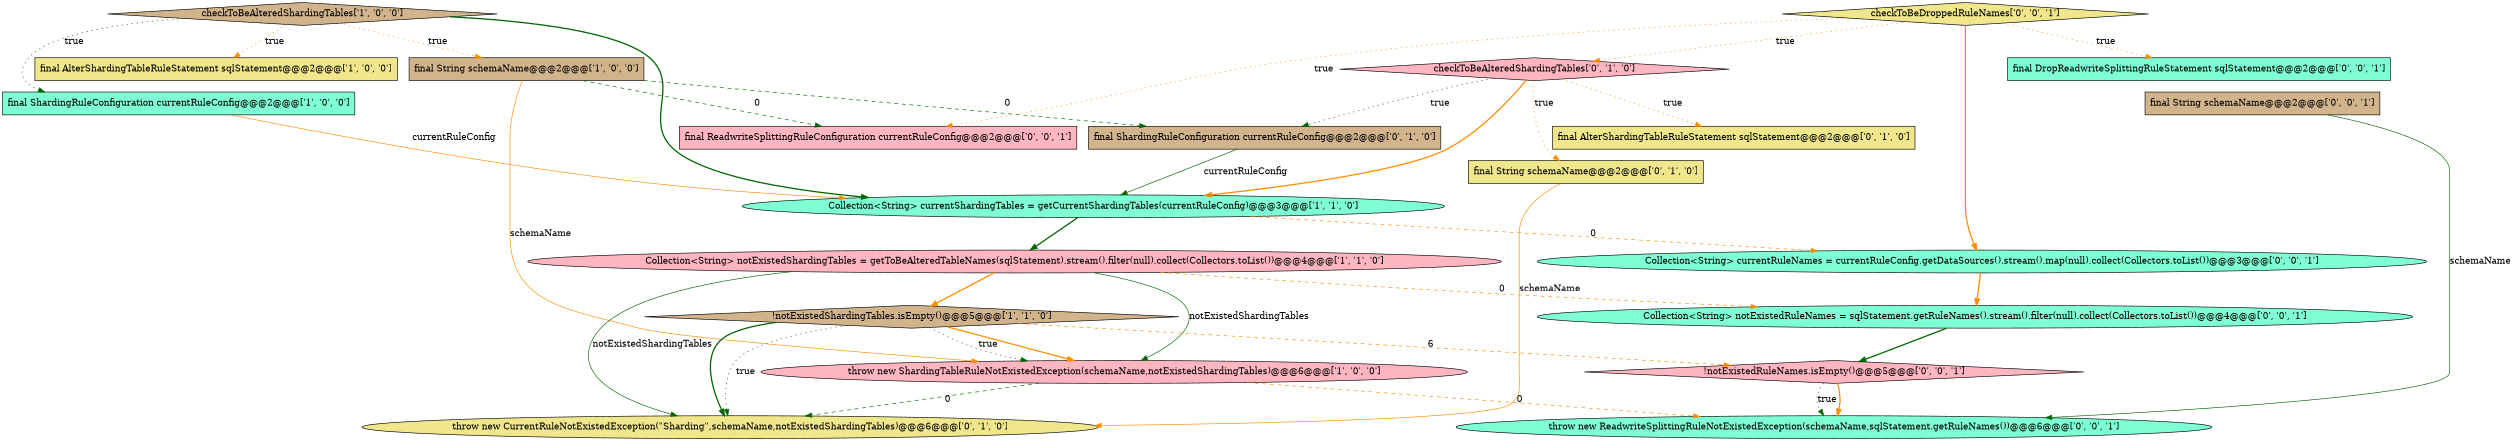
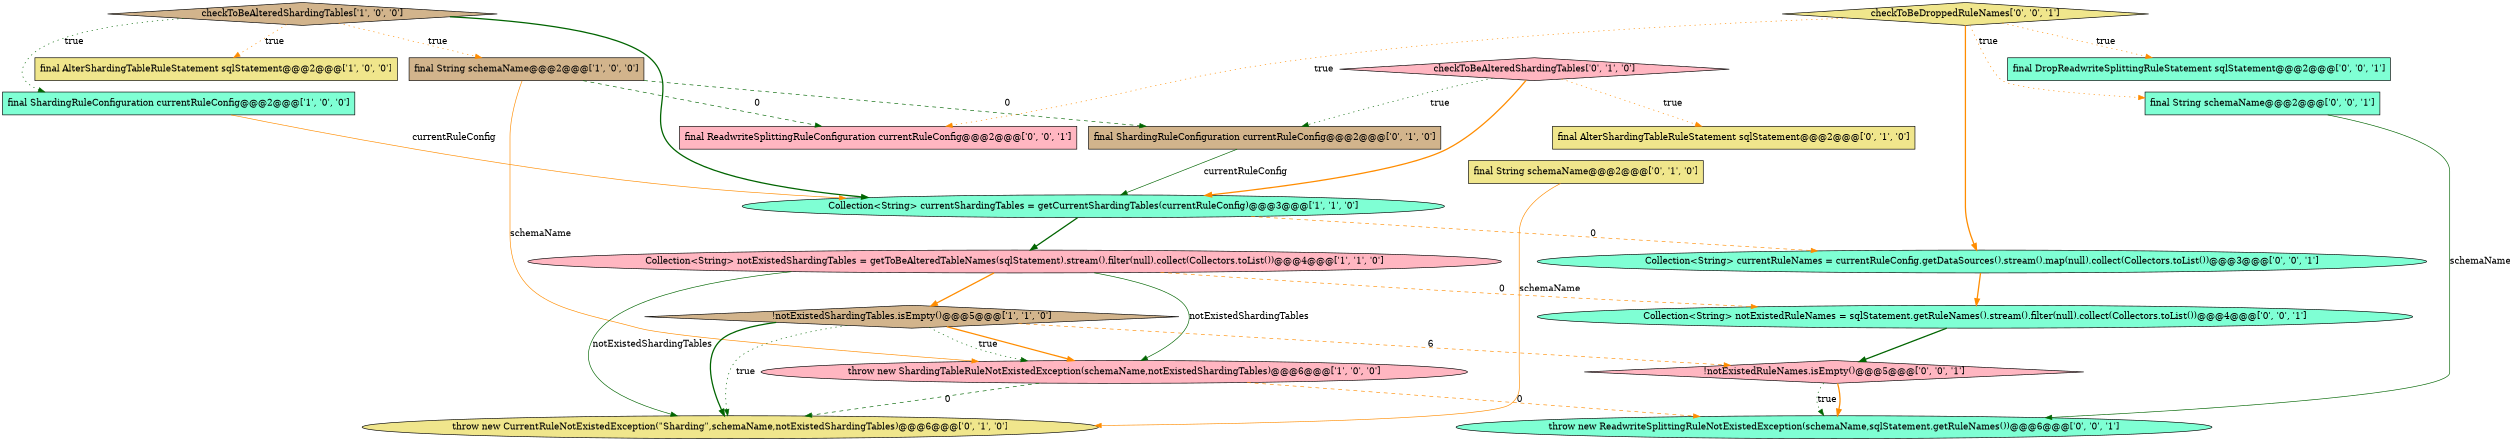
edge "checkToBeDroppedRuleNames['0', '0', '1']" -> "checkToBeAlteredShardingTables['0', '1', '0']": now "checkToBeDroppedRuleNames['0', '0', '1']" -> "final String schemaName@@@2@@@['0', '0', '1']"
node "final String schemaName@@@2@@@['0', '0', '1']": fillcolor tan -> aquamarine
edge "checkToBeAlteredShardingTables['0', '1', '0']" -> "final String schemaName@@@2@@@['0', '1', '0']": removed, label "true"
